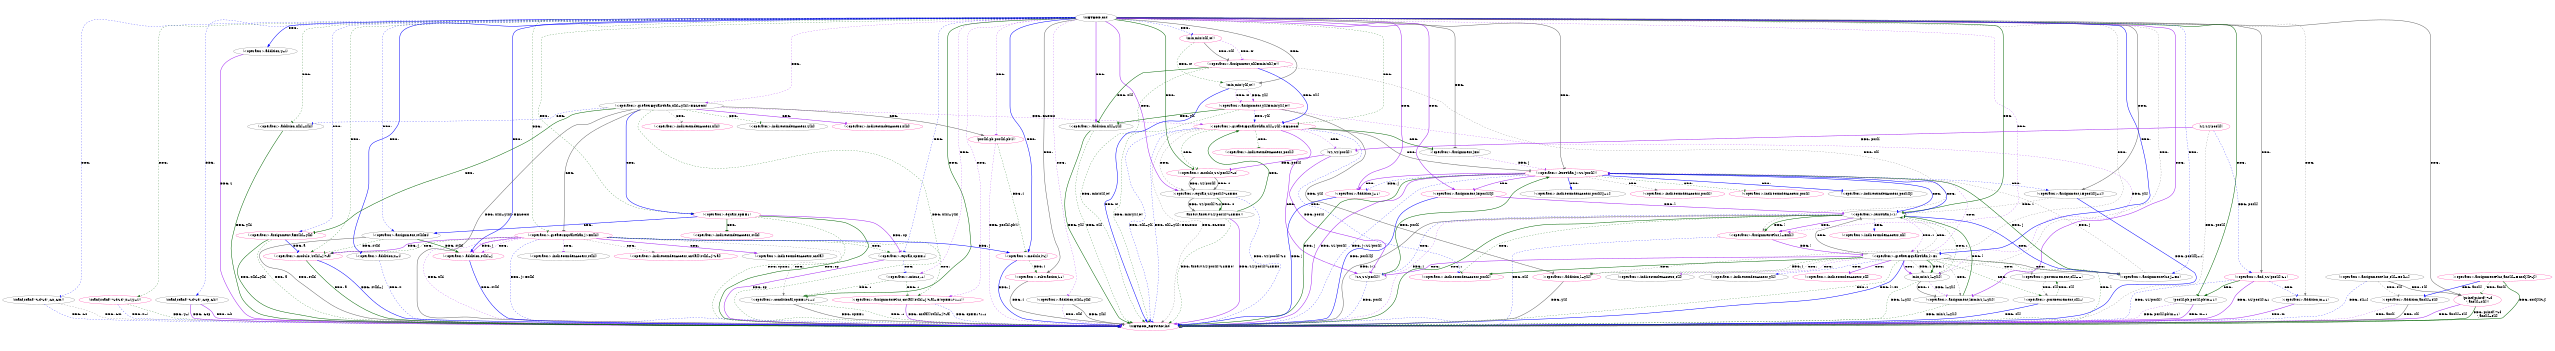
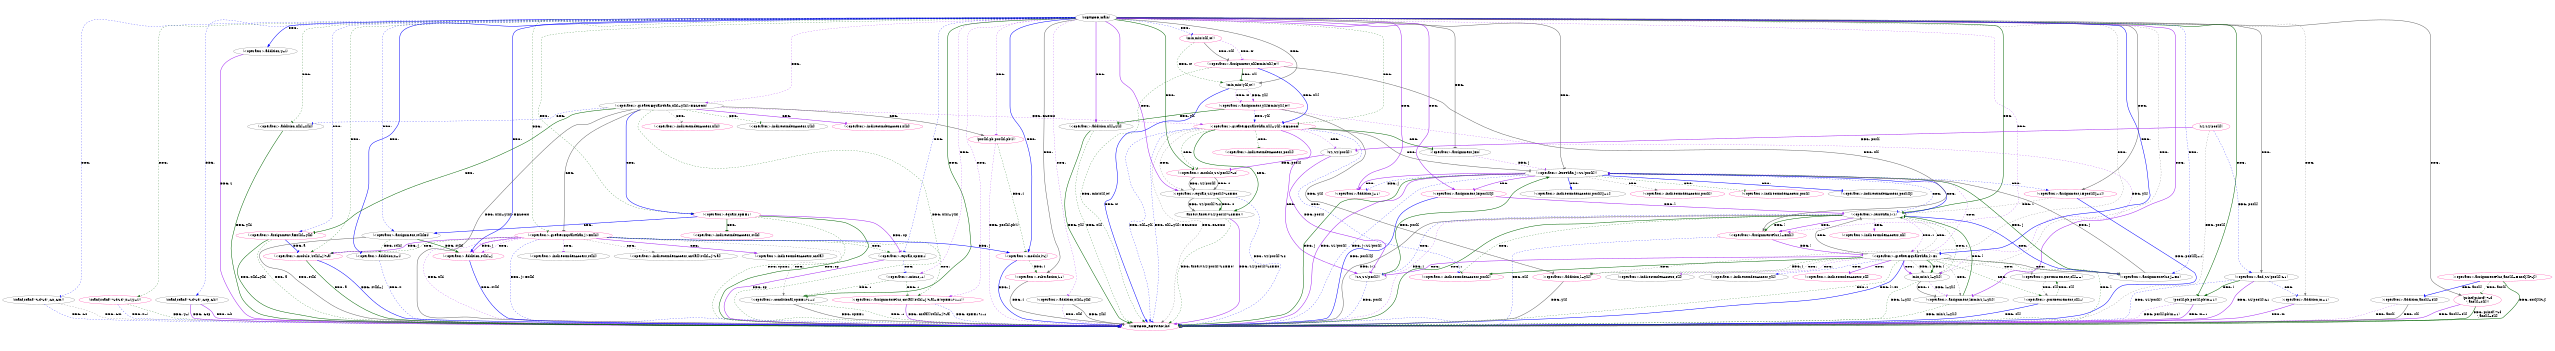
node "(METHOD,cnt)": label "(METHOD,cnt)" -> "(METHOD,main)"
edge "(<operator>.assignment,x[i]=min(x[i],N))" -> "(<operator>.addition,x[i]+y[i])": now "(<operator>.assignment,x[i]=min(x[i],N))" -> "(min,min(y[i],N))"
edge "(<operator>.assignment,y[i]=min(y[i],N))" -> "(min,min(r,l+y[i]))": arrowhead tee -> normal
edge "(<operator>.assignment,x[i]=min(x[i],N))" -> "(<operator>.assignmentPlus,l+=x[i])": style dashed -> bold
edge "(assert,assert(SZ(pos[i])%2==0))" -> "(<operator>.greaterEqualsThan,x[i]+y[i]>=BLOCK)": reversed
node "(<operator>.lessThan,j<SZ(pos[i]))": color deeppink -> gray40
edge "(<operator>.assignment,y[i]=min(y[i],N))" -> "(METHOD_RETURN,int)": removed, label "DDG: min(y[i],N)"
edge "(<operator>.lessThan,j<SZ(pos[i]))" -> "(<operator>.lessThan,l<r)": style bold -> dashed
edge "(<operator>.assignmentPlus,j+=2)" -> "(<operator>.lessThan,j<SZ(pos[i]))": style dashed -> bold
node "(<operator>.assignment,r=pos[i][j+1])": color gray40 -> deeppink
edge "(<operator>.lessThan,l<r)" -> "(<operator>.indirectIndexAccess,x[i])": color blue -> purple
edge "(<operator>.assignment,st[k]=i)" -> "(<operator>.modulo,(st[k]+j)%a)": now "(<operator>.assignment,st[k]=i)" -> "(<operator>.addition,x+i)"
node "(<operator>.indirectIndexAccess,cnt[a][(st[k]+j)%a])": color deeppink -> gray40
node "(<operator>.and,SZ(pos[i])&1)": color deeppink -> gray40
node "(<operator>.assignmentPlus,s[i]+=s[i-1])": removed
edge "(<operator>.and,SZ(pos[i])&1)" -> "(pos[i].pb,pos[i].pb(m+1))": label "CDG: " -> "DDG: i"
edge "(<operator>.addition,j+1)" -> "(METHOD_RETURN,int)": removed, label "DDG: j"
